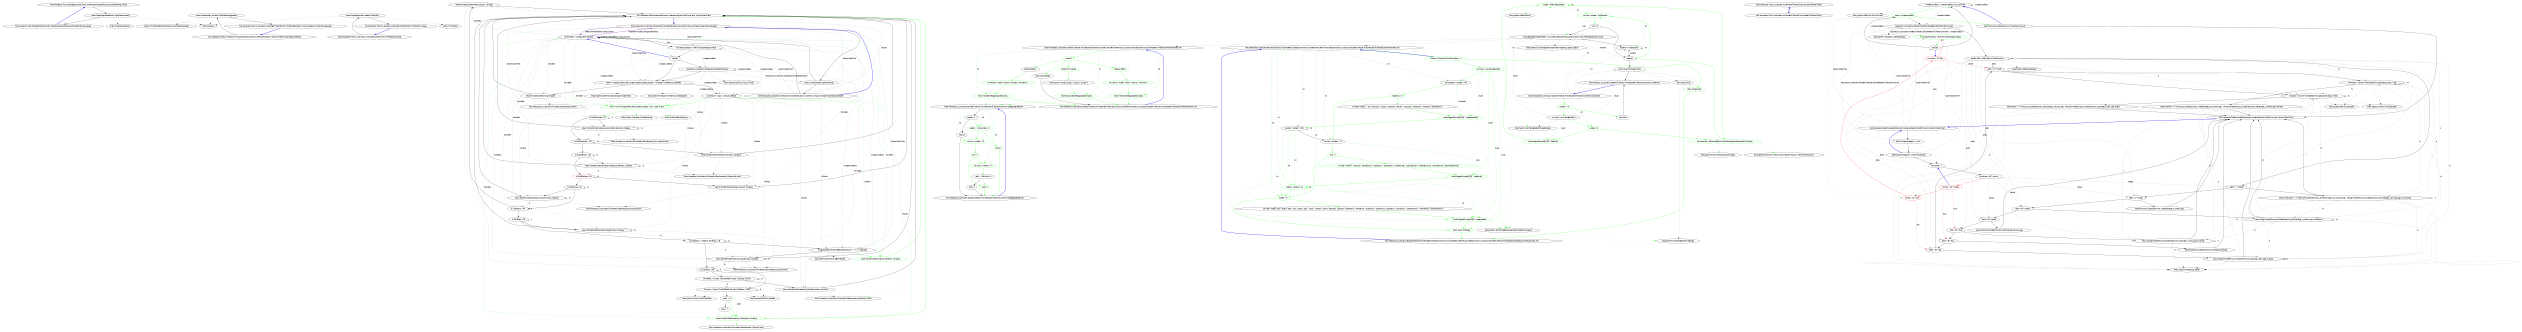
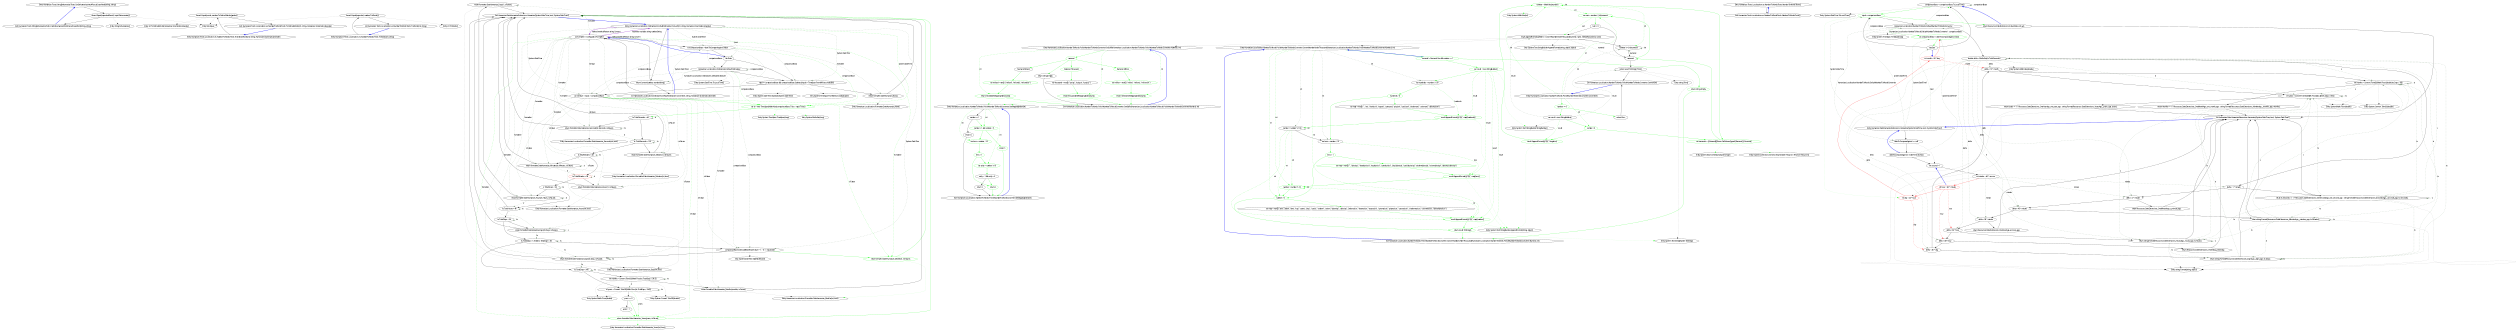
edge "var isFuture = input > comparisonBase" -> "return formatter.DateHumanize_Days(1, isFuture);": now "var isFuture = input > comparisonBase" -> "var formatter = Configurator.Formatter"
